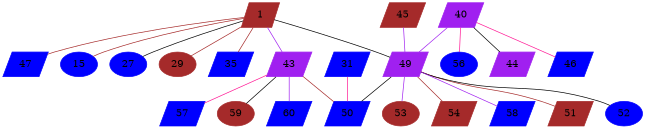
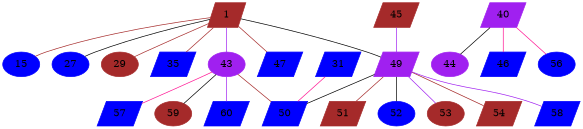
edge "40" -- "49": removed
node "43": shape parallelogram -> ellipse
node "44": shape parallelogram -> ellipse
